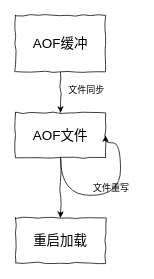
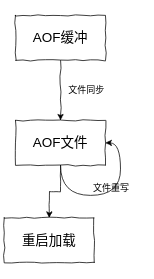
node "AOF缓冲": size 90x56 -> 90x45
node "AOF文件": moved (60, 135) -> (60, 143)
node "重启加载": moved (60, 240) -> (49, 240)
